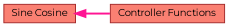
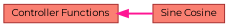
edge "Controller Functions" -> "Sine Cosine": reversed
